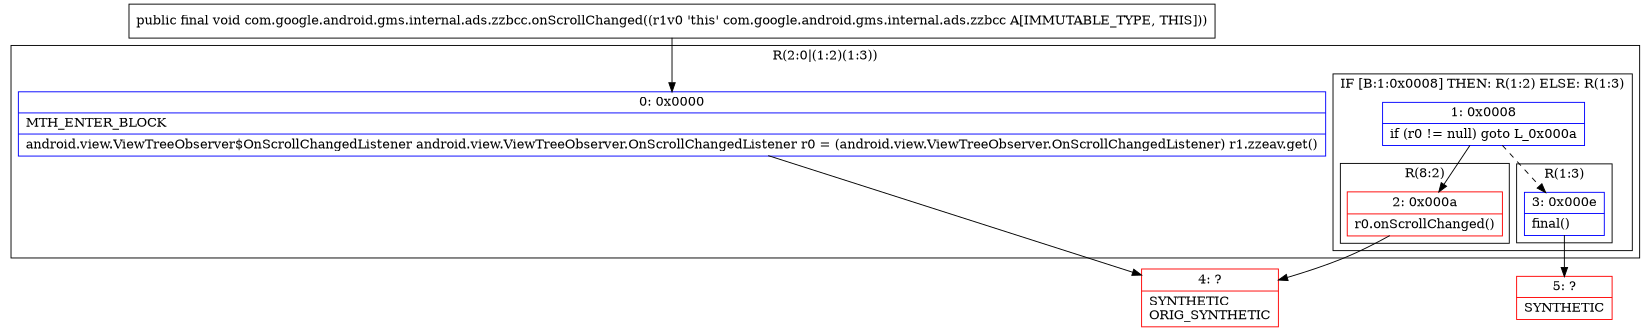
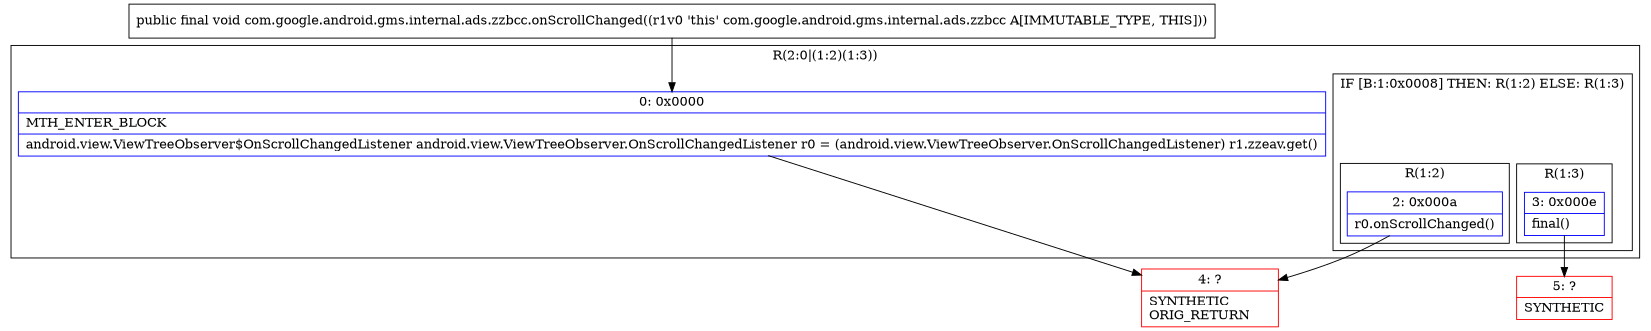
node "1: 0x0008": removed
cluster "R(8:2)": label "R(8:2)" -> "R(1:2)"
node "2: 0x000a": color red -> blue
node "4: ?": text "ORIG_SYNTHETIC" -> "ORIG_RETURN"
